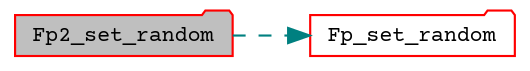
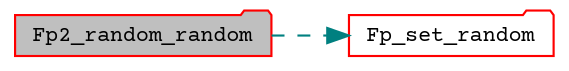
node "Fp2_set_random": label "Fp2_set_random" -> "Fp2_random_random"
